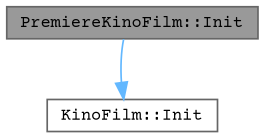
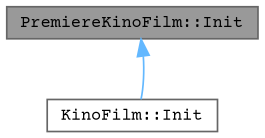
edge "PremiereKinoFilm::Init" -> "KinoFilm::Init": reversed
